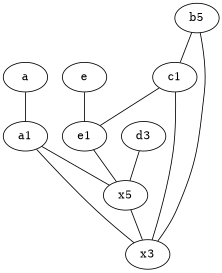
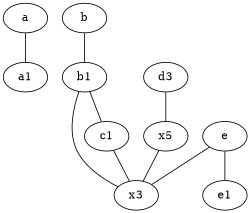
node "b": added
node "b5": label "b5" -> "b1"
edge "c1" -- "e1": removed
edge "a1" -- "x5": removed
edge "e1" -- "x5": removed
edge "a1" -- "x3": now "e" -- "x3"
